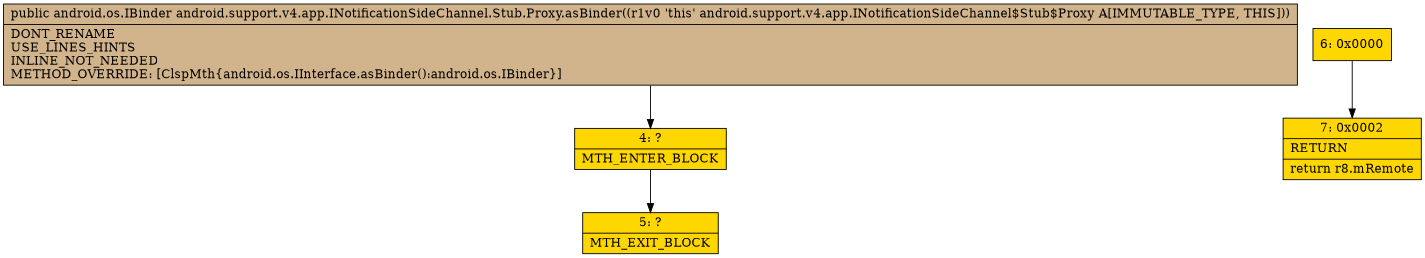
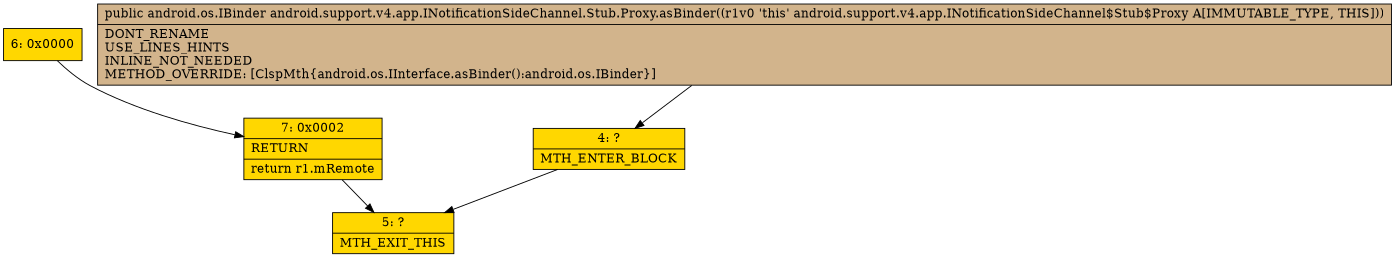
node "7: 0x0002": text "return r8.mRemote" -> "return r1.mRemote"
edge "7: 0x0002" -> "5: ?": added
node "5: ?": text "MTH_EXIT_BLOCK" -> "MTH_EXIT_THIS"
